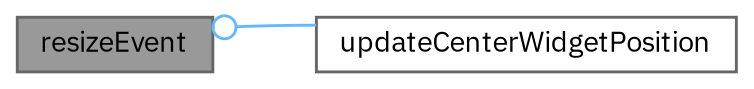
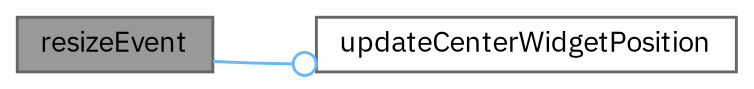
edge "updateCenterWidgetPosition" -> "resizeEvent": reversed
